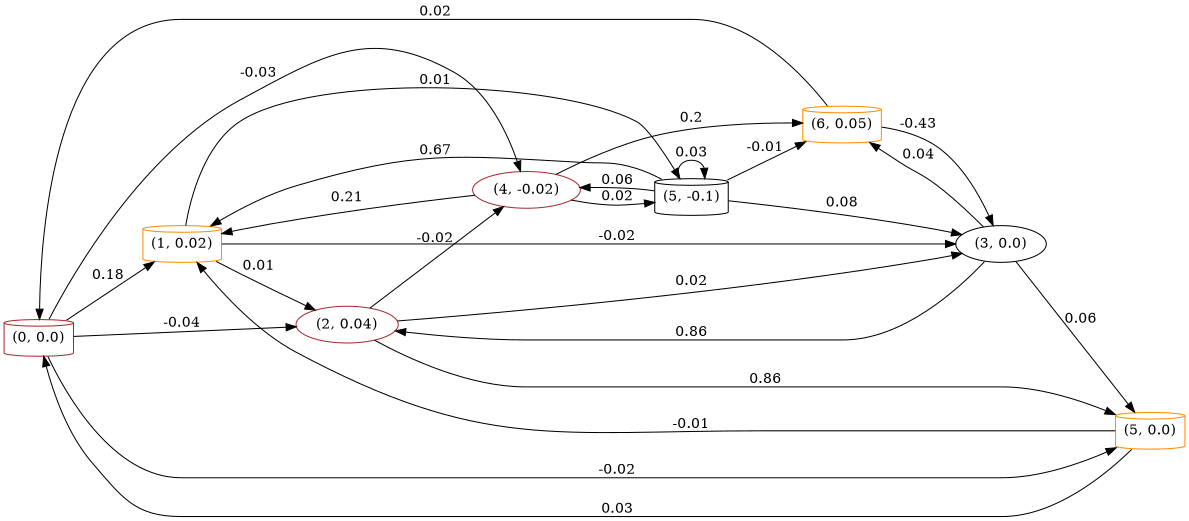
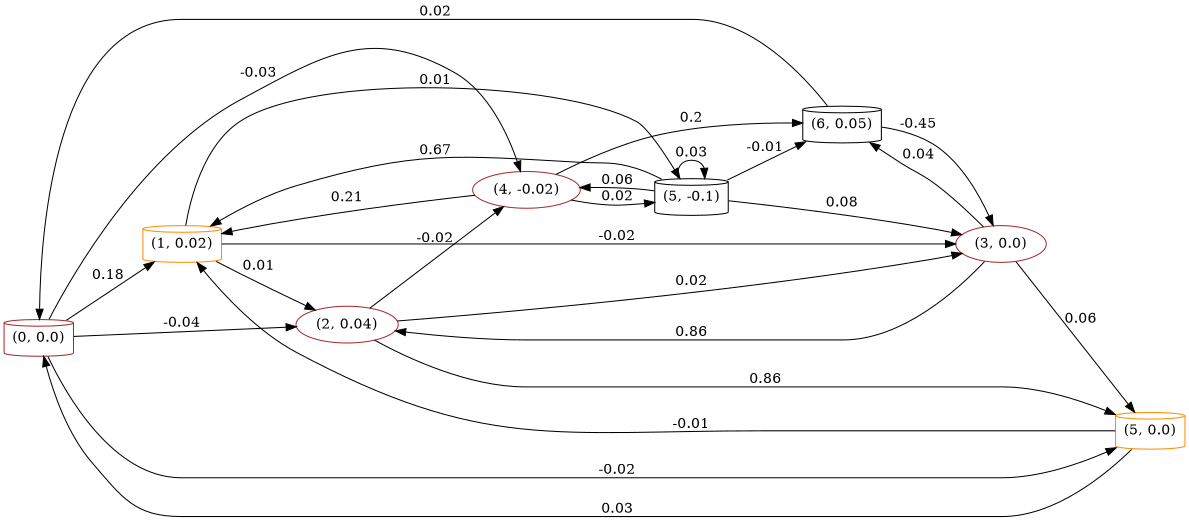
edge "(6, 0.05)" -> "(3, 0.0)": label "-0.43" -> "-0.45"
node "(6, 0.05)": color darkorange -> black
node "(3, 0.0)": color black -> brown
